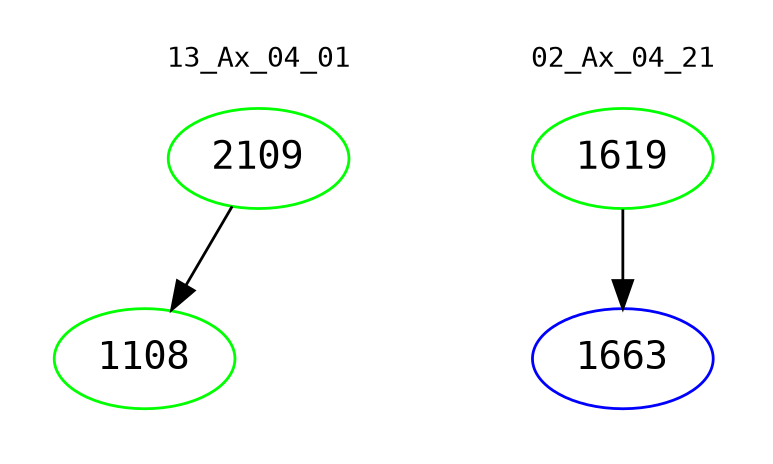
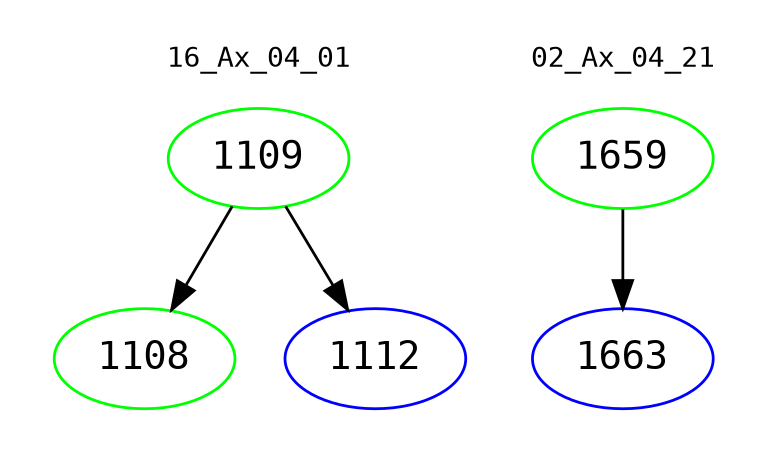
cluster "13_Ax_04_01": label "13_Ax_04_01" -> "16_Ax_04_01"
node "2109": label "2109" -> "1109"
node "1619": label "1619" -> "1659"
node "1112": added
